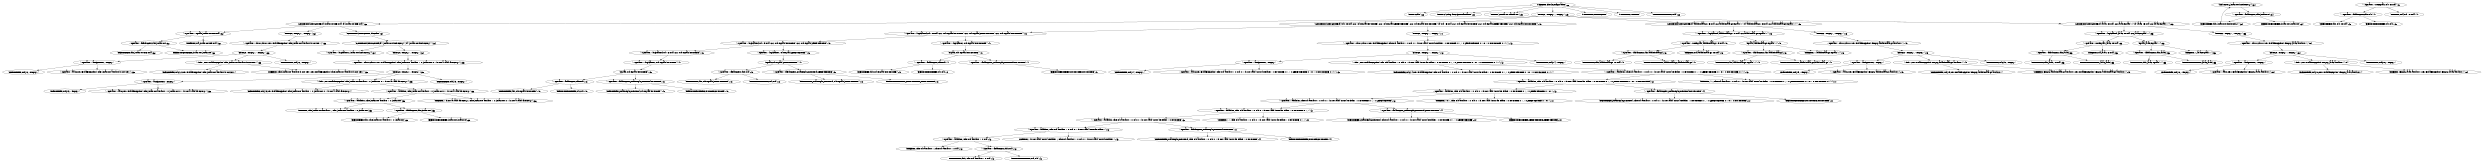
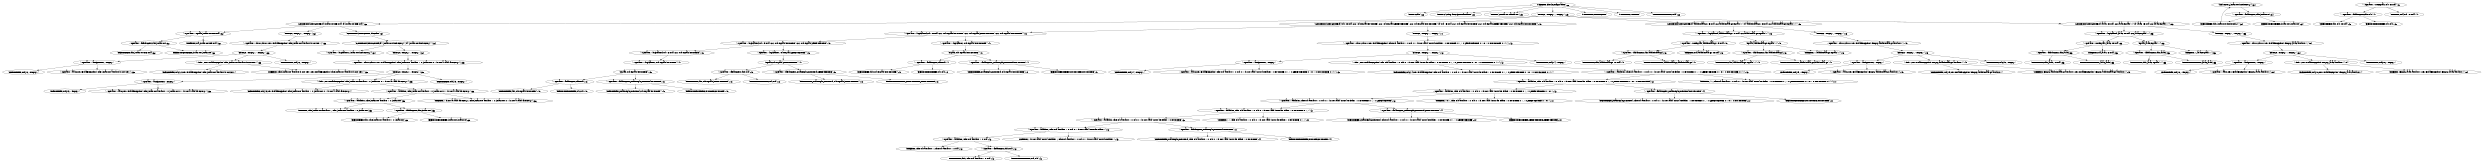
edge "(<operator>.logicalNot,!orb.equals(RMI_ORB))" -> "(equals,orb.equals(RMI_ORB))": removed
node "(IDENTIFIER,JonasDeploymentTool,orb.equals(DAVID_ORB))": added
